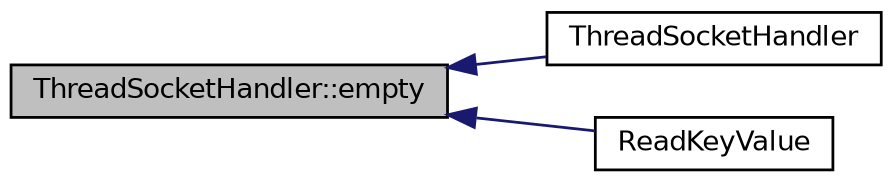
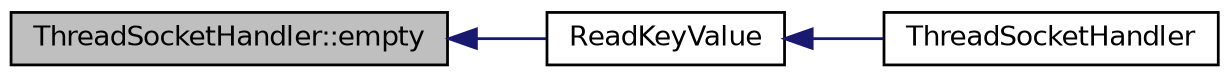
edge "ThreadSocketHandler" -> "ThreadSocketHandler::empty": now "ThreadSocketHandler" -> "ReadKeyValue"
